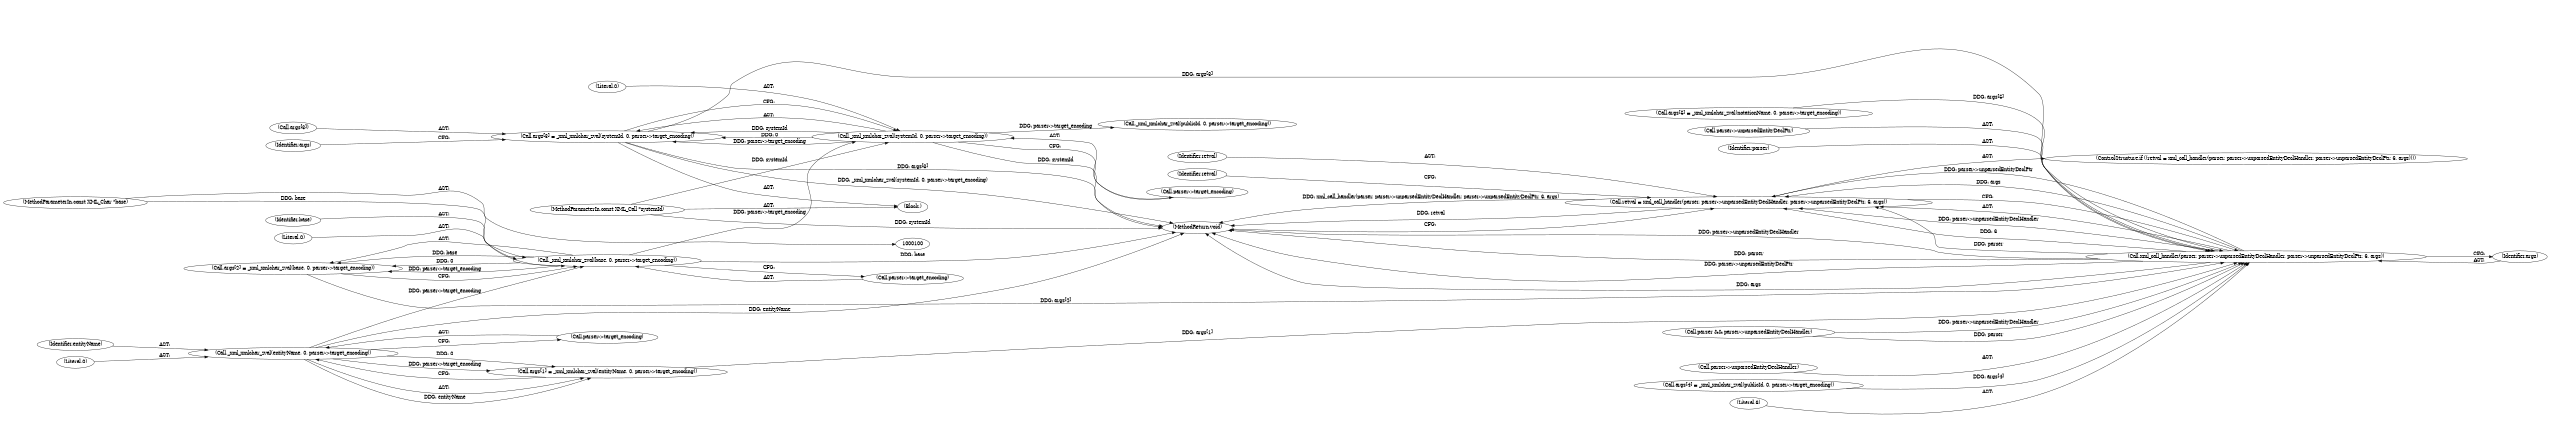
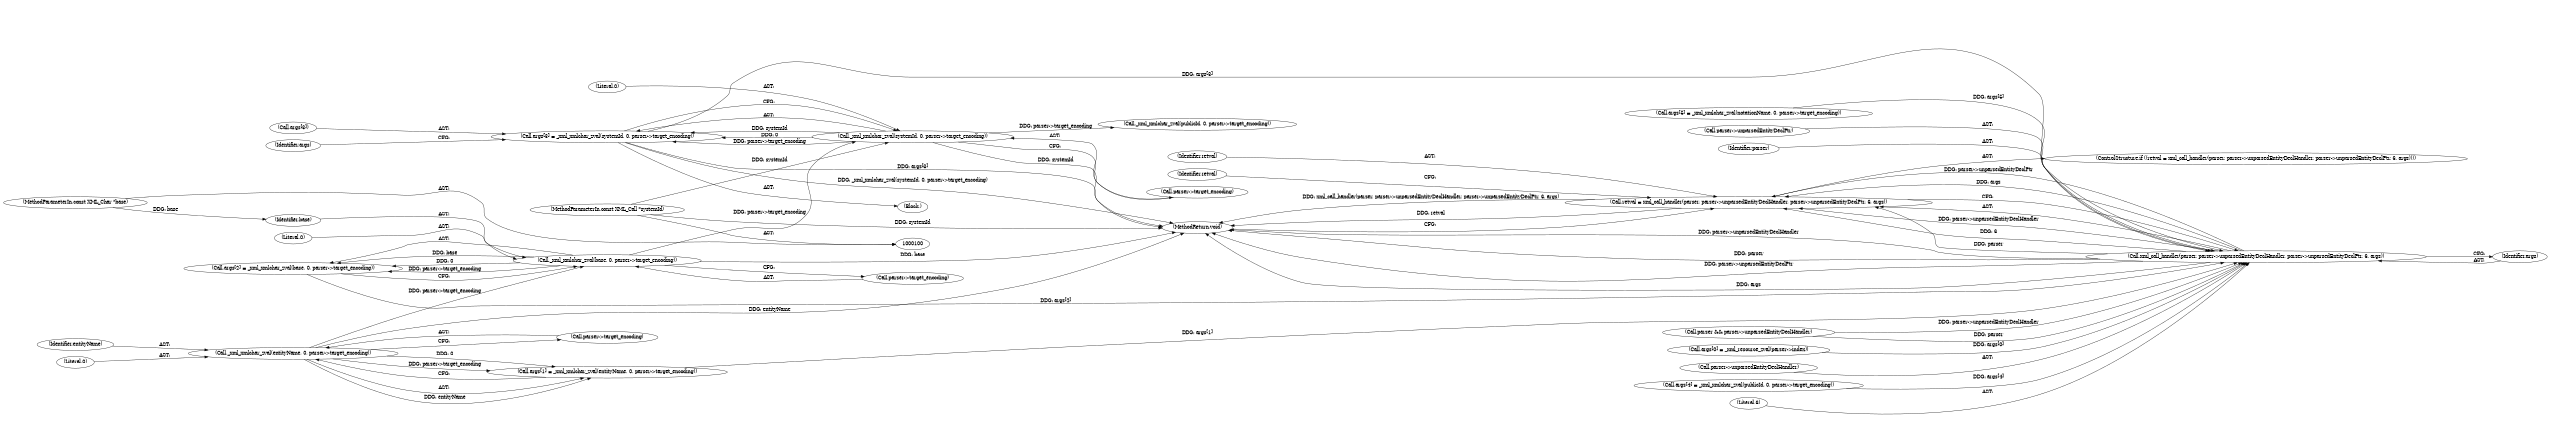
edge "(MethodParameterIn,const XML_Char *base)" -> "(Call,_xml_xmlchar_zval(base, 0, parser->target_encoding))": now "(MethodParameterIn,const XML_Char *base)" -> "(Identifier,base)"
edge "(MethodParameterIn,const XML_Call *systemId)" -> "(Block,)": now "(MethodParameterIn,const XML_Call *systemId)" -> "1000100"
node "(Call,args[0] = _xml_resource_zval(parser->index))": added
